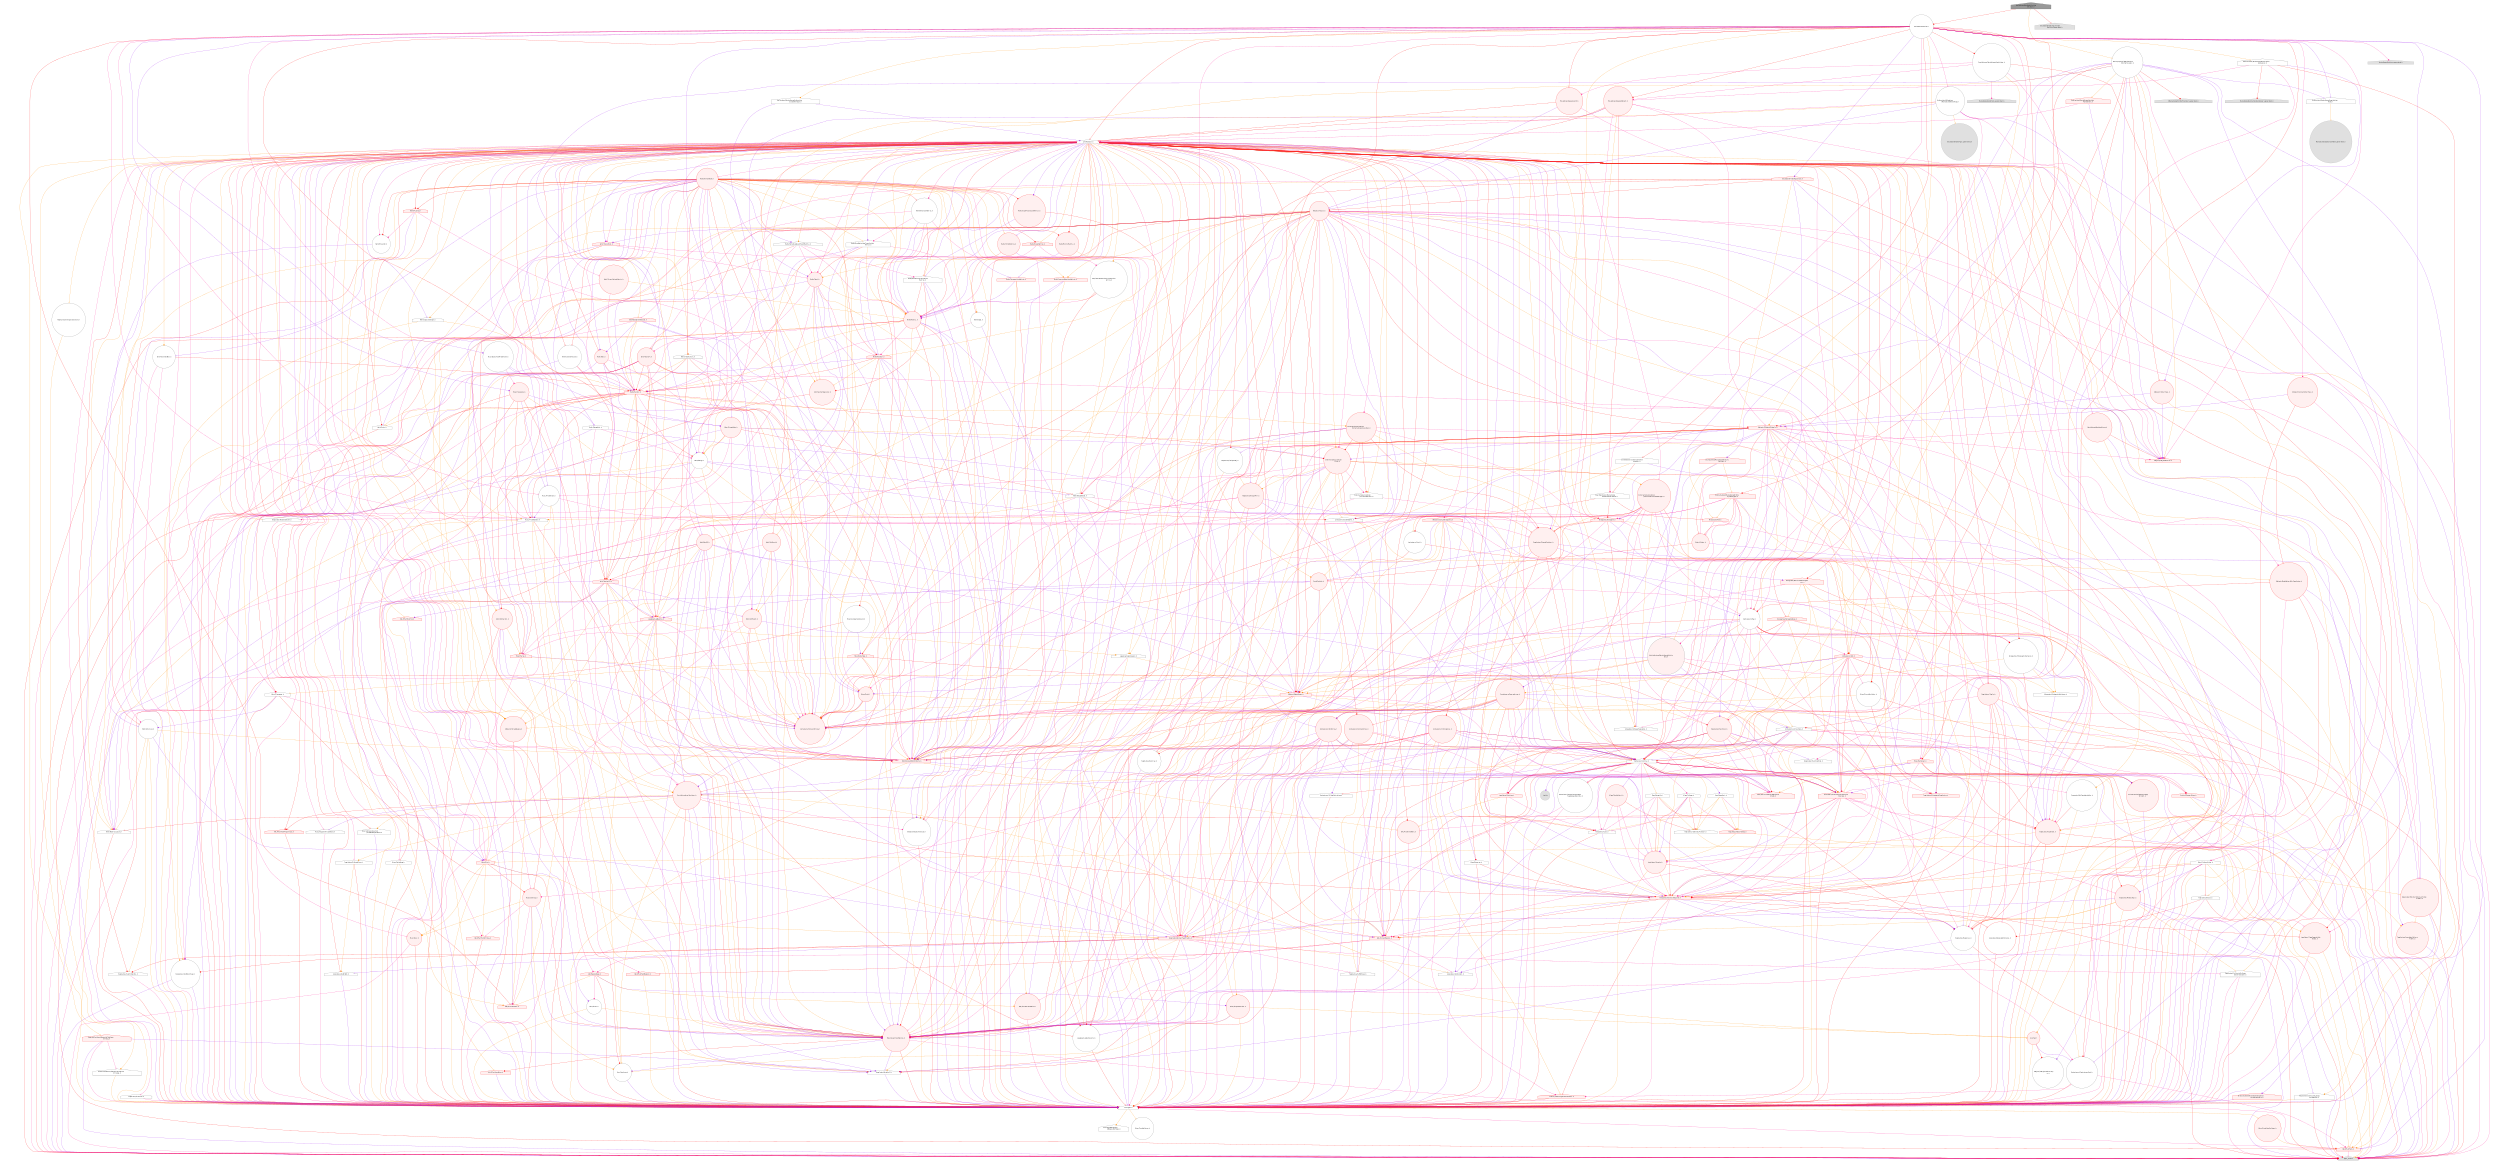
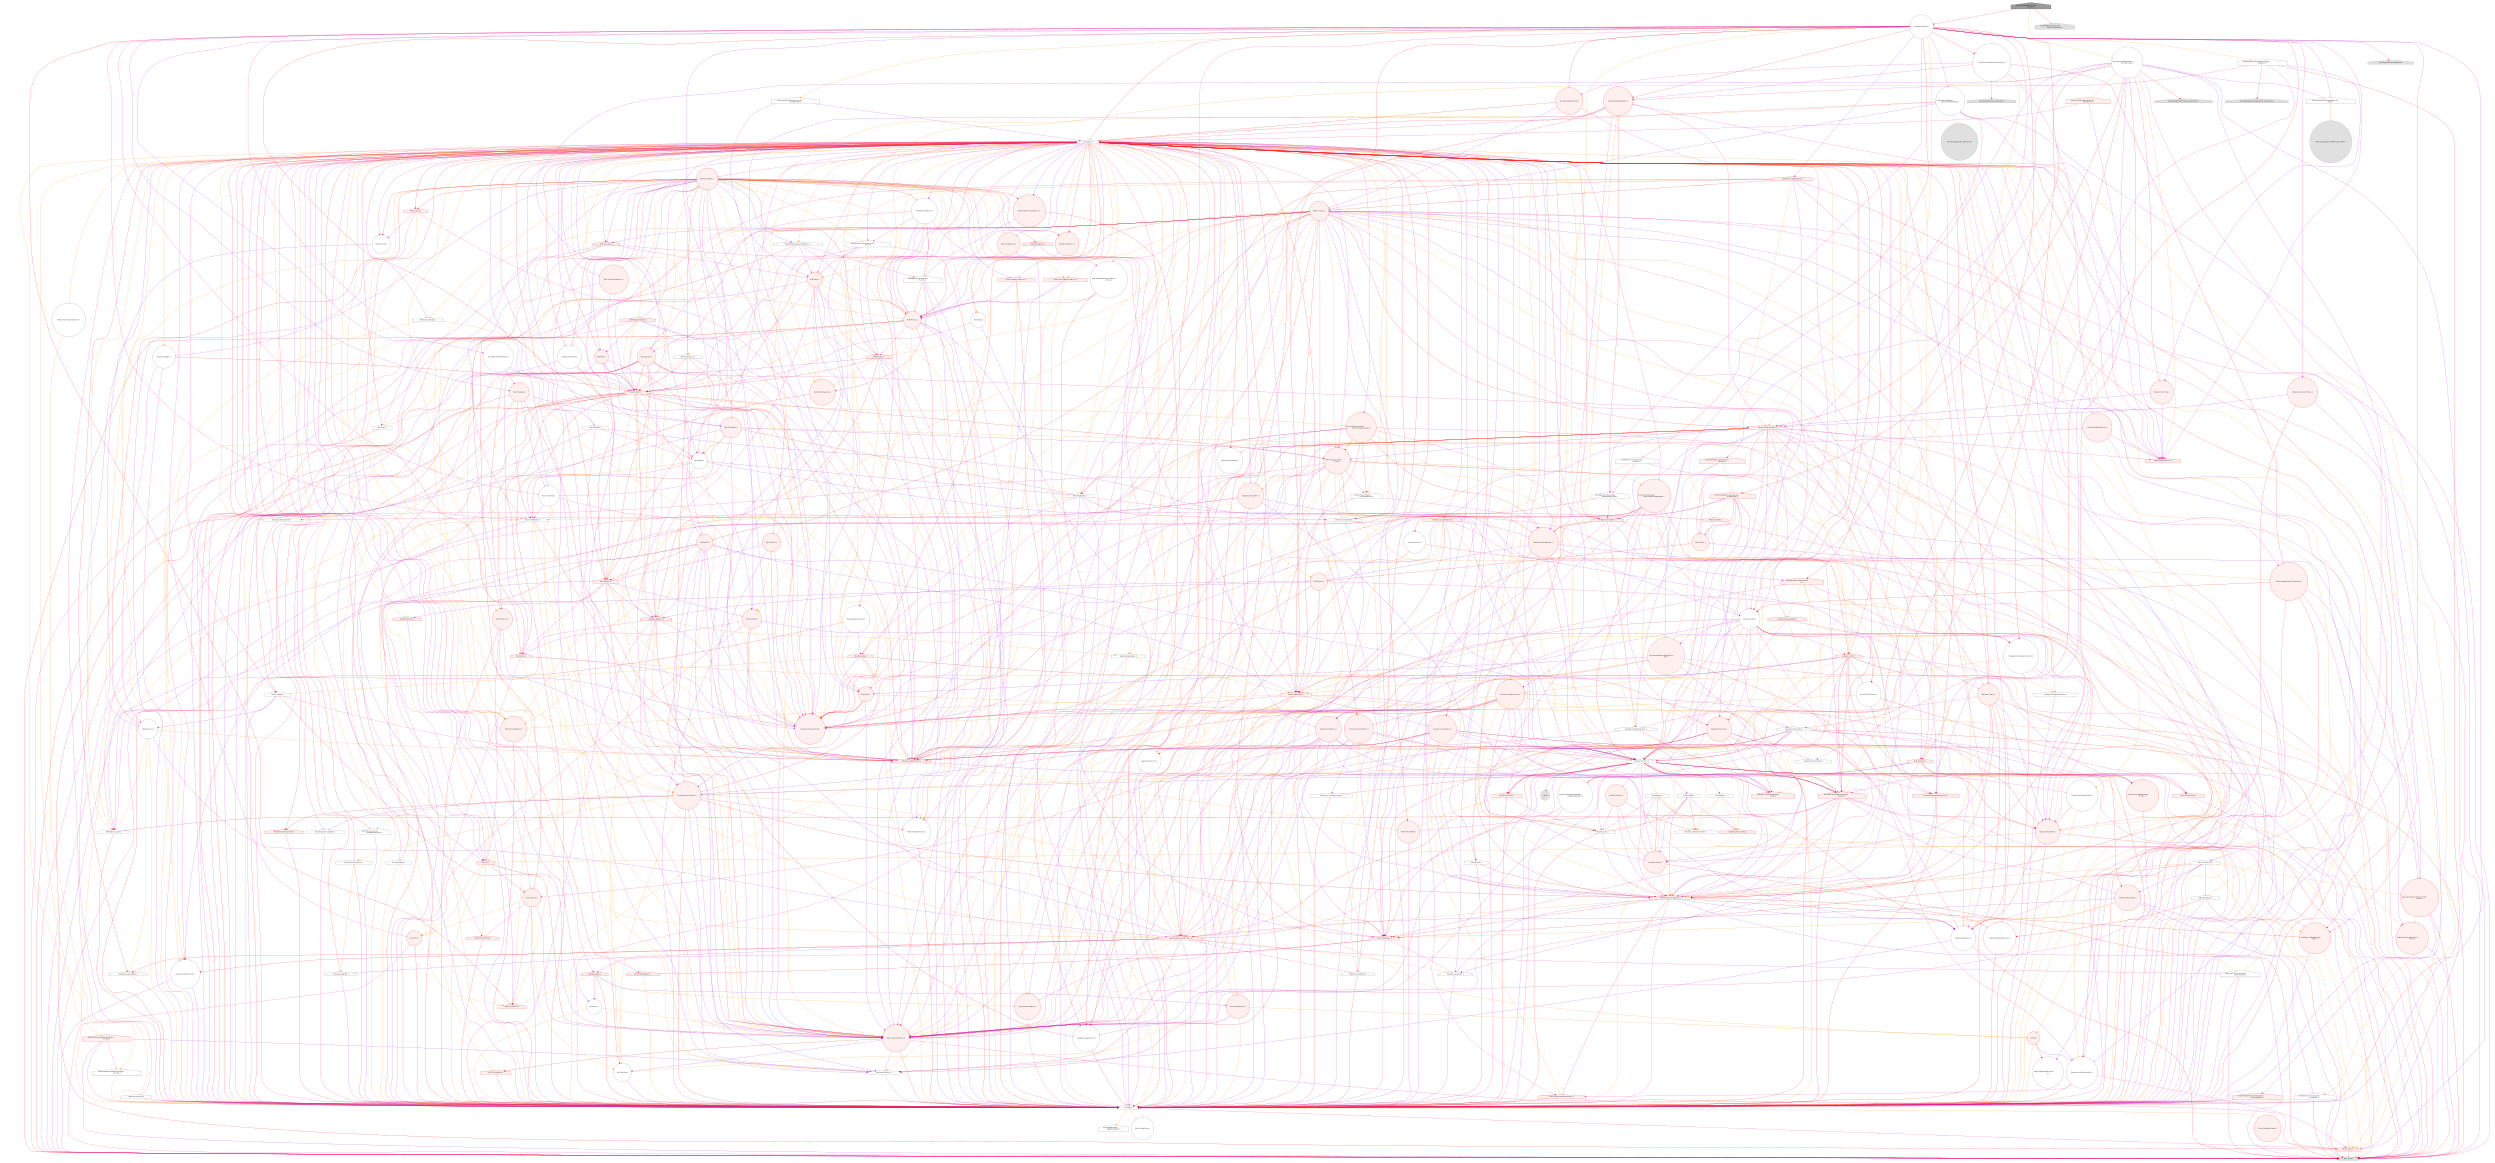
edge "Delegates/DelegateBase.h" -> "Math/UnrealMathUtility.h": now "Delegates/IntegerSequence.h" -> "Math/UnrealMathUtility.h"
